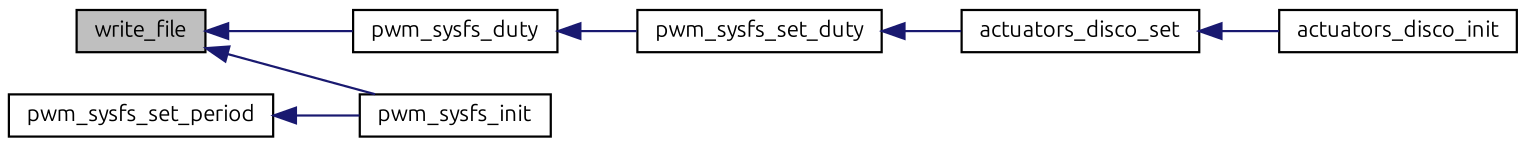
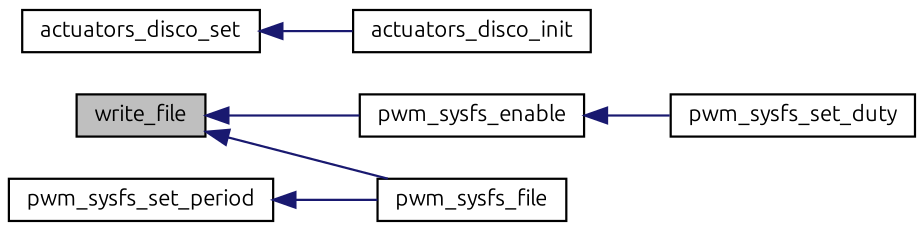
node "pwm_sysfs_duty": label "pwm_sysfs_duty" -> "pwm_sysfs_enable"
edge "actuators_disco_set" -> "pwm_sysfs_set_duty": removed
node "pwm_sysfs_init": label "pwm_sysfs_init" -> "pwm_sysfs_file"
